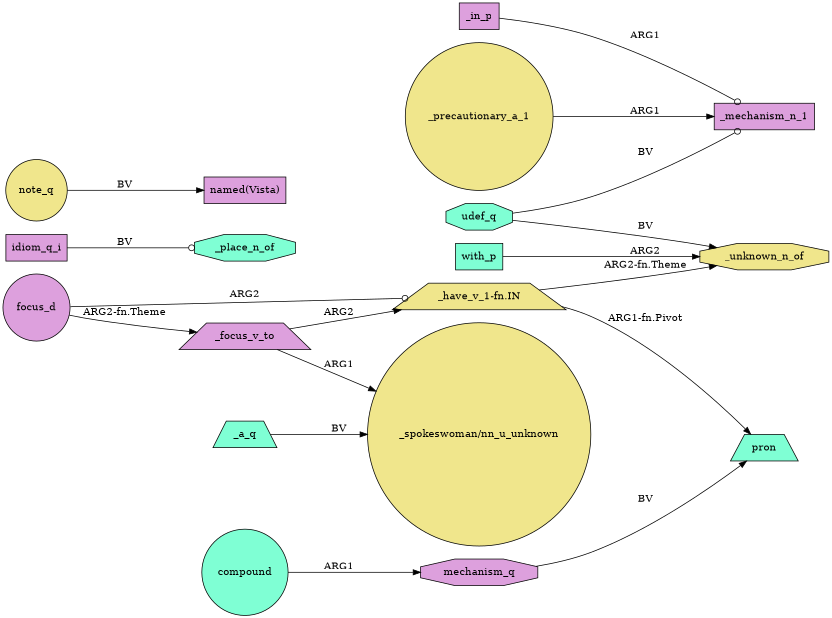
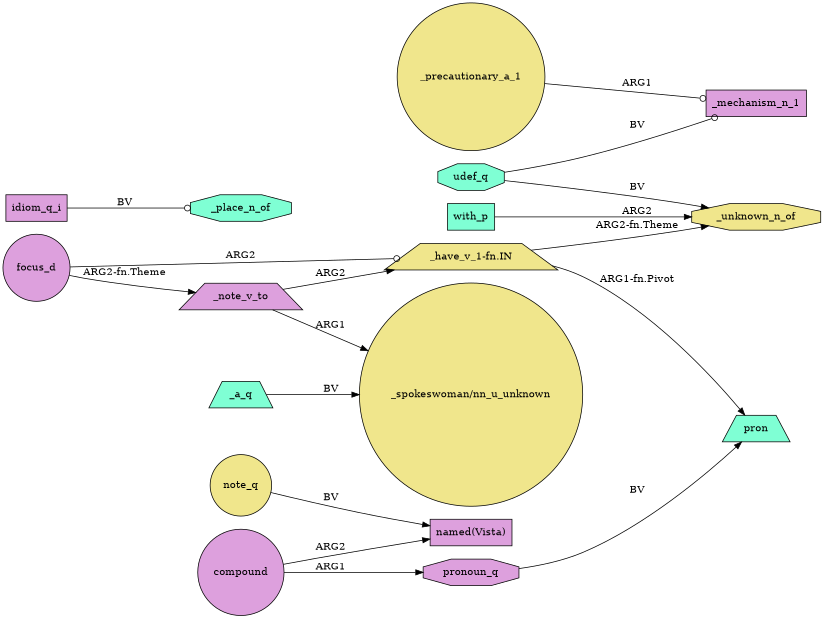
node "_in_p": removed
edge "_precautionary_a_1" -> "_mechanism_n_1": arrowhead normal -> odot
node "_focus_v_to": label "_focus_v_to" -> "_note_v_to"
edge "compound" -> "named(Vista)": added, label "ARG2"
node "compound": fillcolor aquamarine -> plum
node "mechanism_q": label "mechanism_q" -> "pronoun_q"
